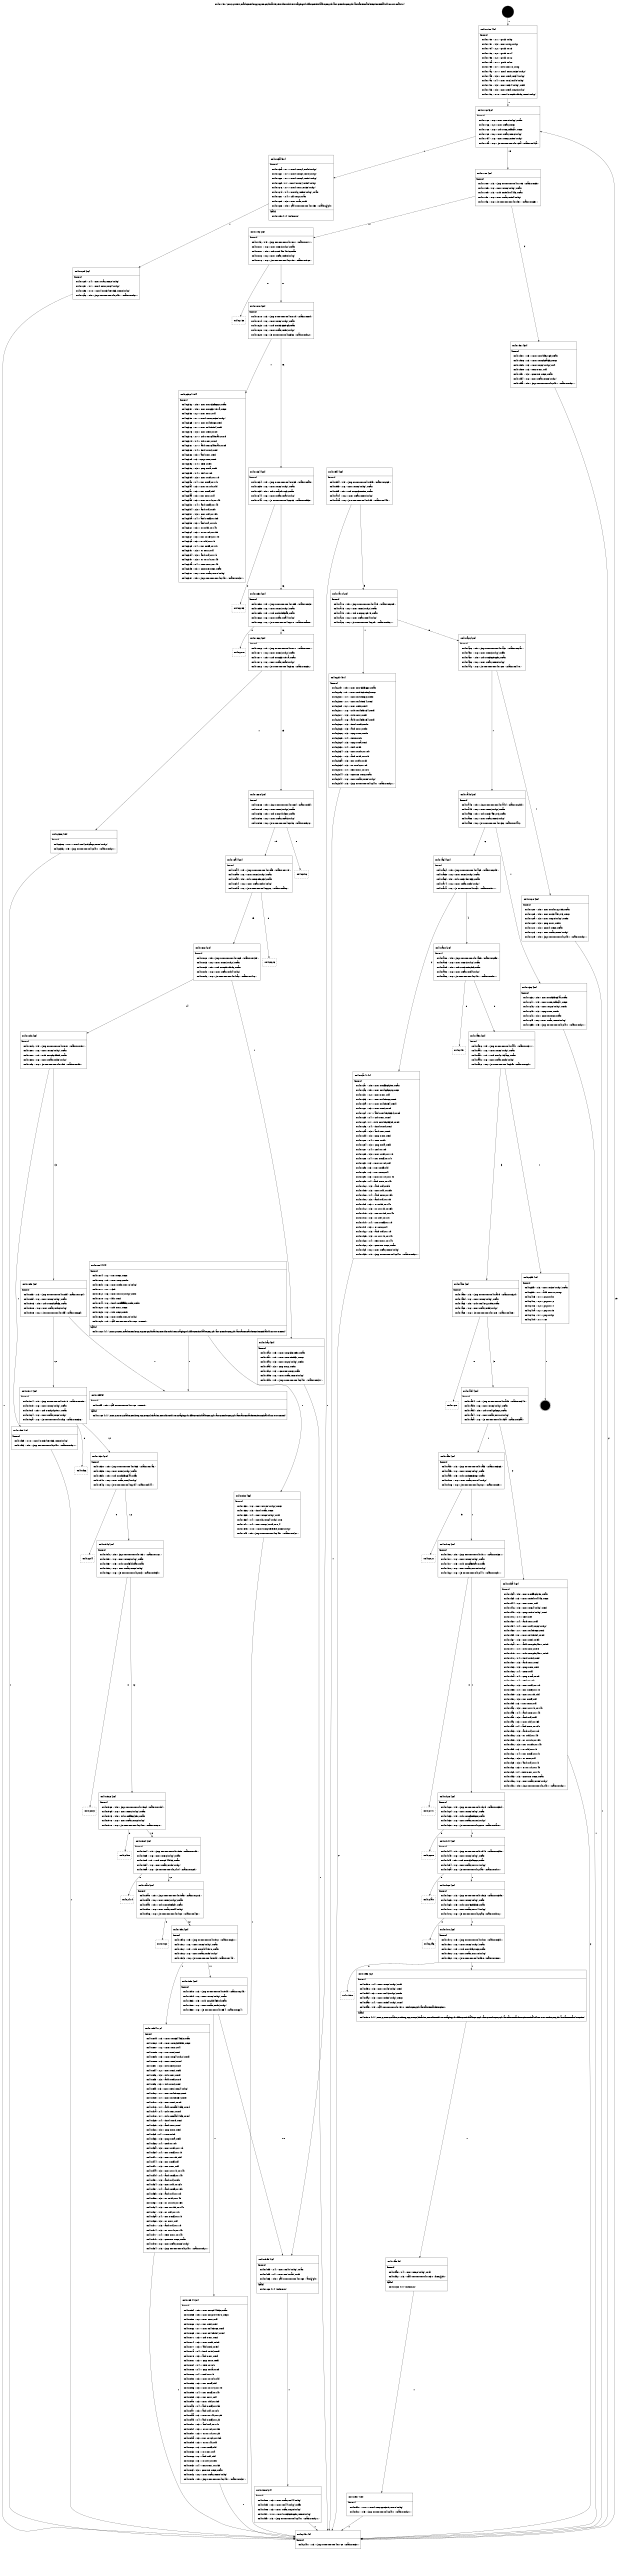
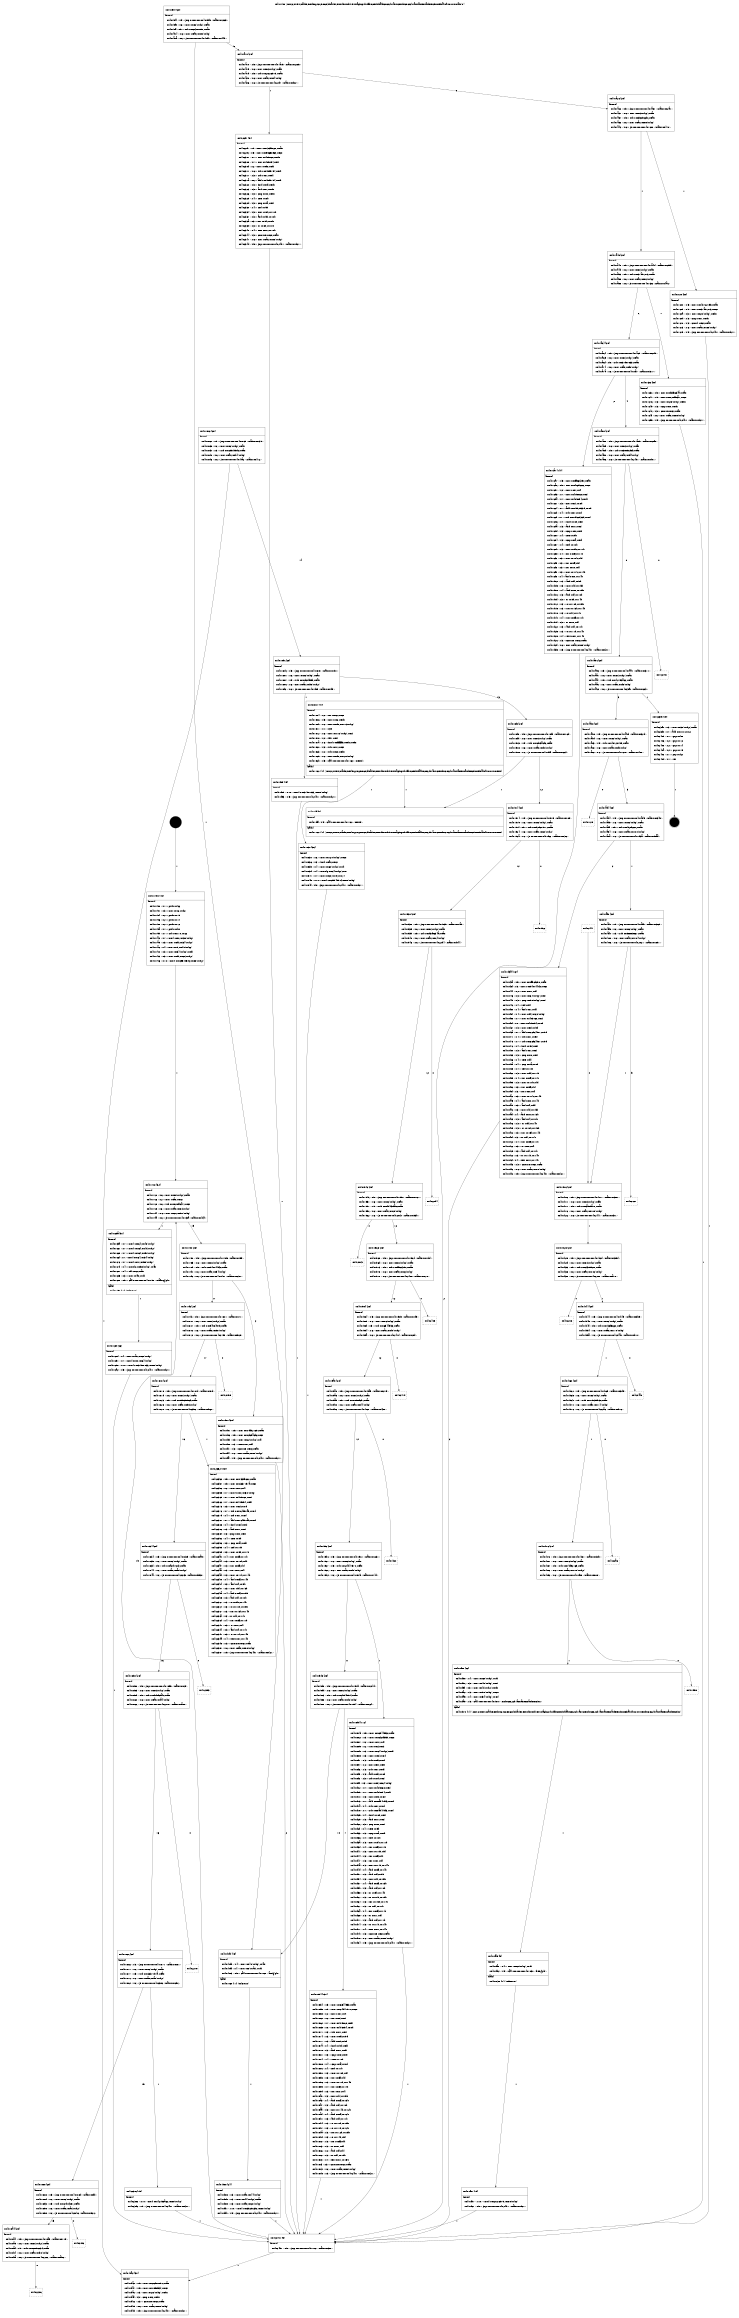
edge "0x4018a4 [28]" -> "0x4018c0 [28]": removed, label "15"
edge "0x401b0c [28]" -> "0x402441": reversed
edge "0x401ba2 [30]" -> "0x4024b1 [5]": reversed
